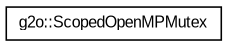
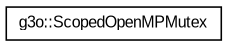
node "g2o::ScopedOpenMPMutex": label "g2o::ScopedOpenMPMutex" -> "g3o::ScopedOpenMPMutex"
